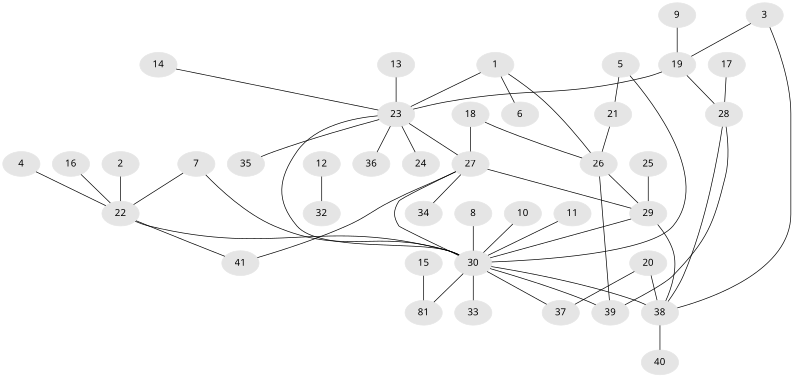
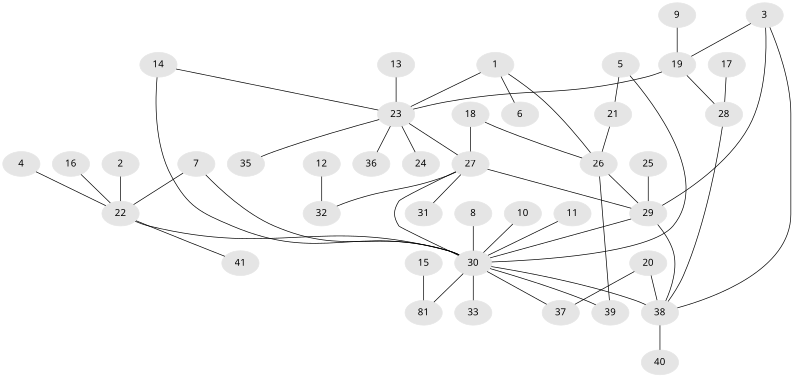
edge "3" -- "29": added
node "34": label "34" -> "31"
edge "27" -- "41": now "27" -- "32"
edge "23" -- "30": now "14" -- "30"
edge "28" -- "39": removed
